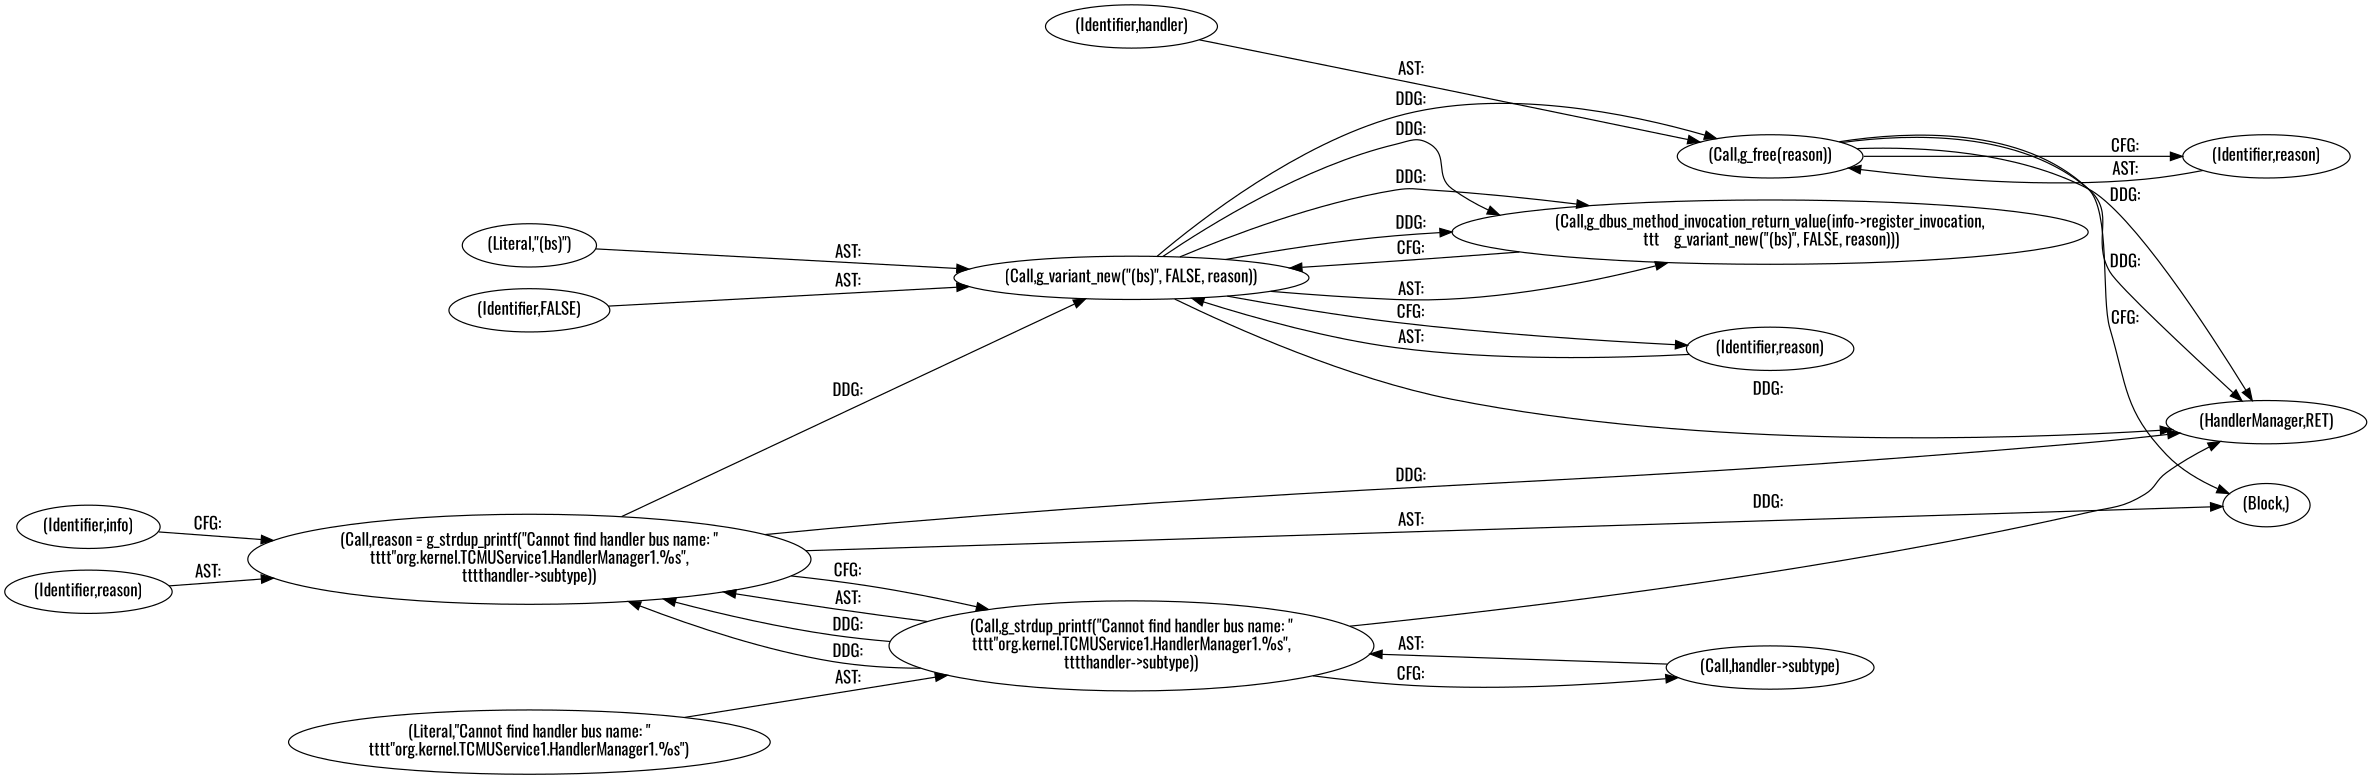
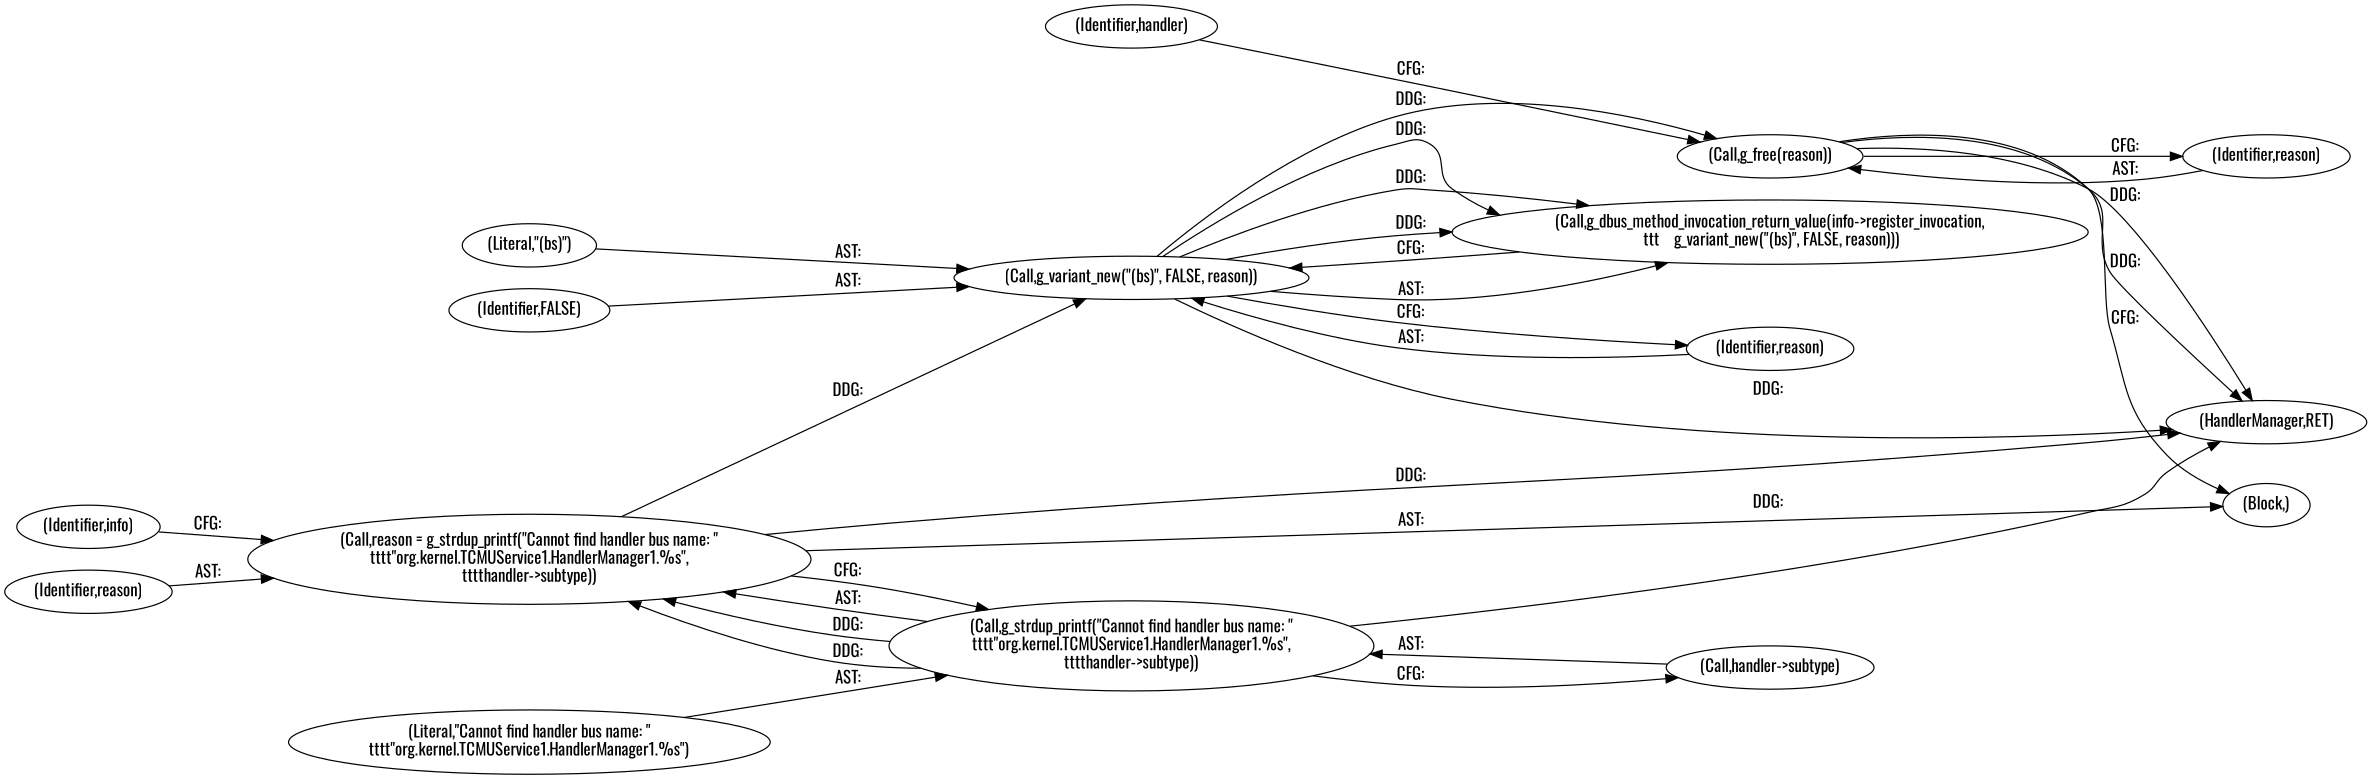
edge "(Identifier,handler)" -> "(Call,g_free(reason))": label "AST: " -> "CFG: "
